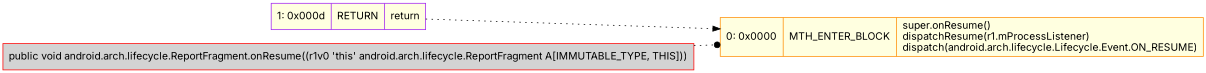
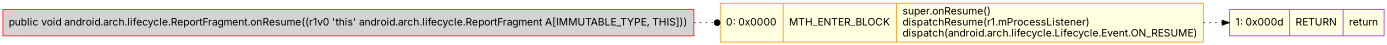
edge "1: 0x000d" -> "0: 0x0000": reversed
